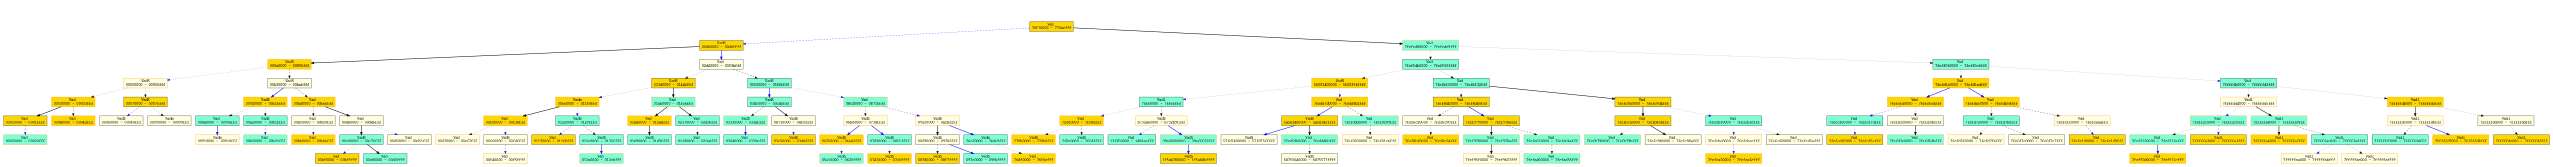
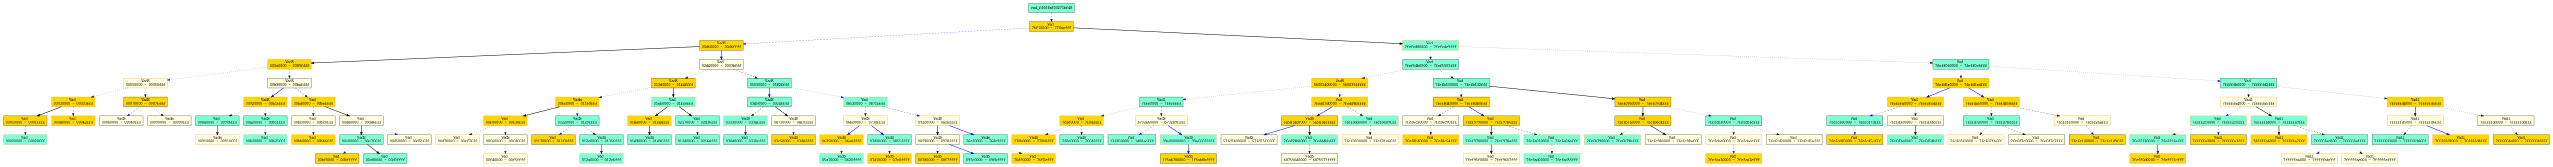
node "vad_fffffa803271bf48": added
